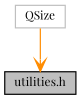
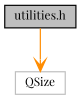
edge "QSize" -> "utilities.h": reversed
